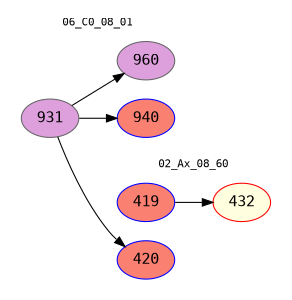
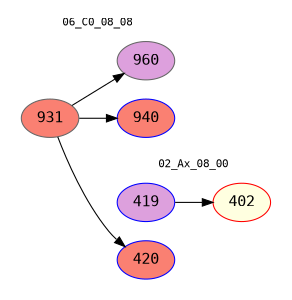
cluster "06_C0_08_01": label "06_C0_08_01" -> "06_C0_08_08"
node "931": fillcolor plum -> salmon
cluster "02_Ax_08_60": label "02_Ax_08_60" -> "02_Ax_08_00"
node "419": fillcolor salmon -> plum
node "432": label "432" -> "402"
